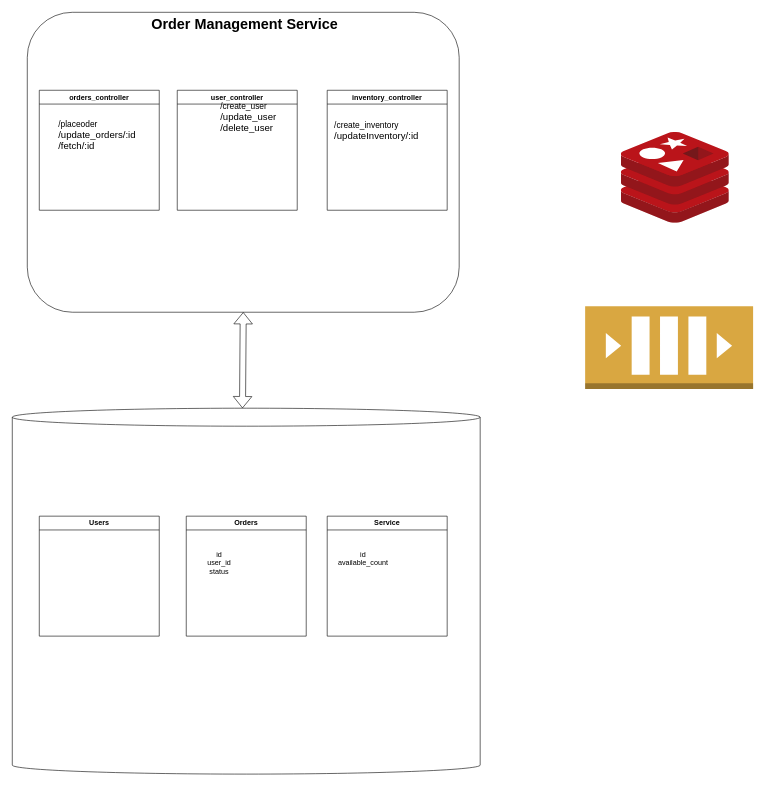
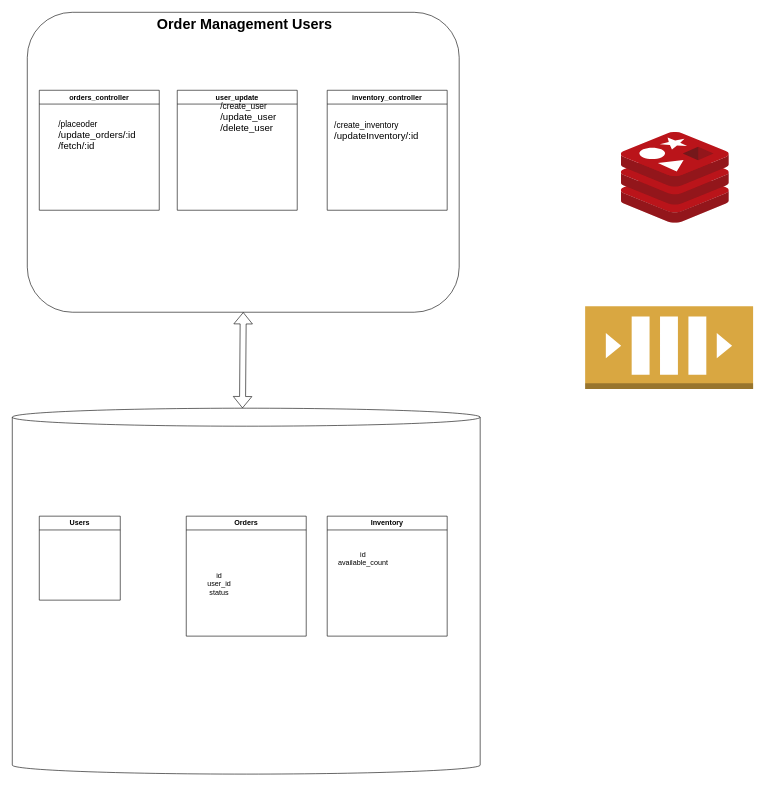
node "Order Management Service": label "Order Management Service" -> "Order Management Users"
node "user_controller": label "user_controller" -> "user_update"
node "Service": label "Service" -> "Inventory"
node "id user_id status": moved (219, 567) -> (219, 588)
node "Users": size 120x120 -> 81x84
